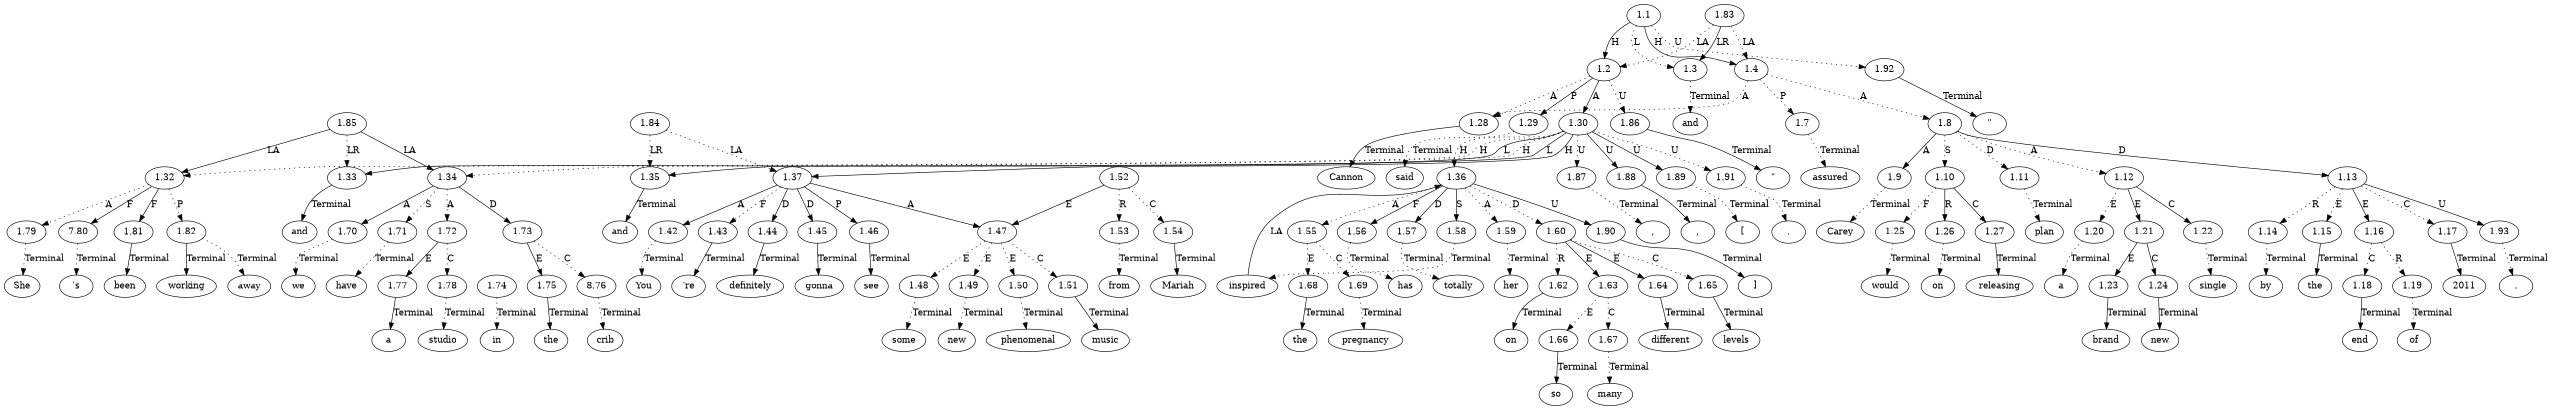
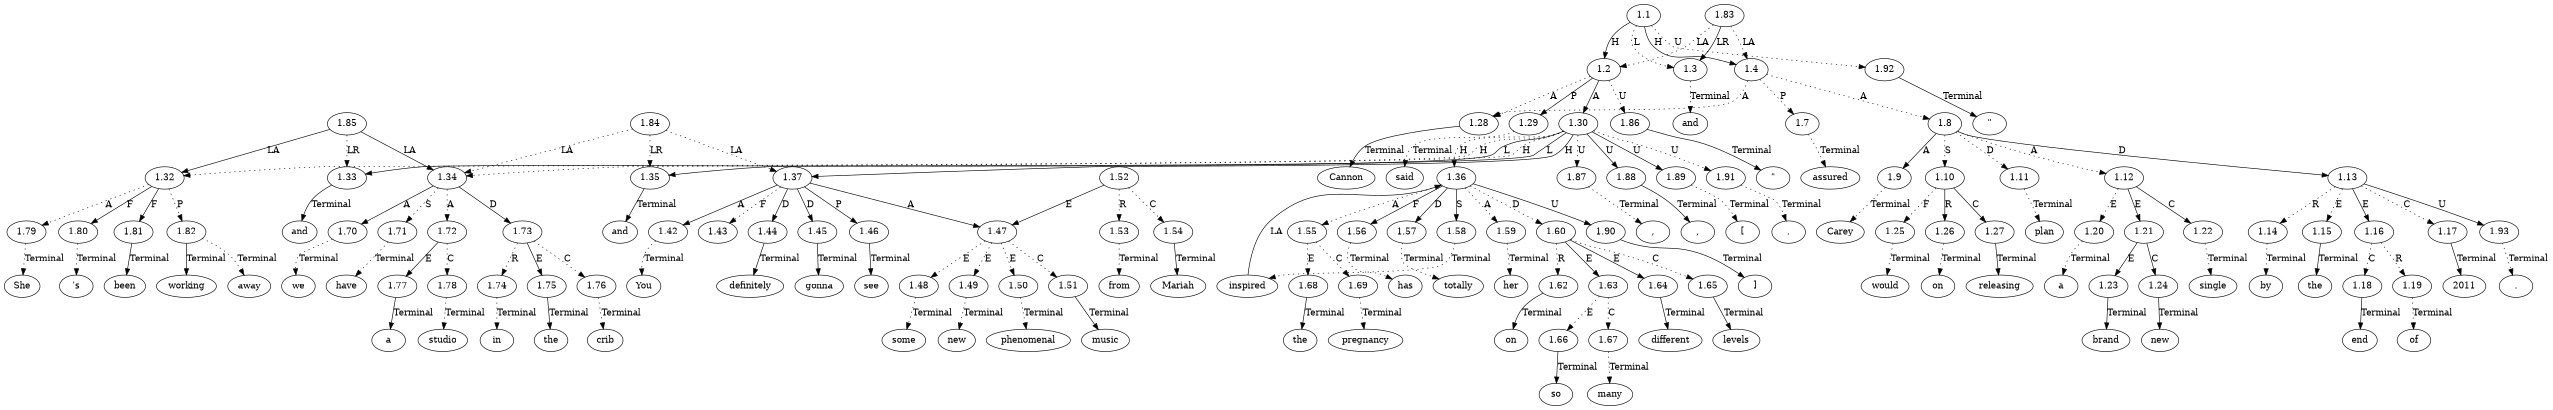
edge "1.84" -> "1.34": added, label "LA"
node "7.80": label "7.80" -> "1.80"
edge "1.73" -> "1.74": added, label "R"
node "8.76": label "8.76" -> "1.76"
node "'re": removed
